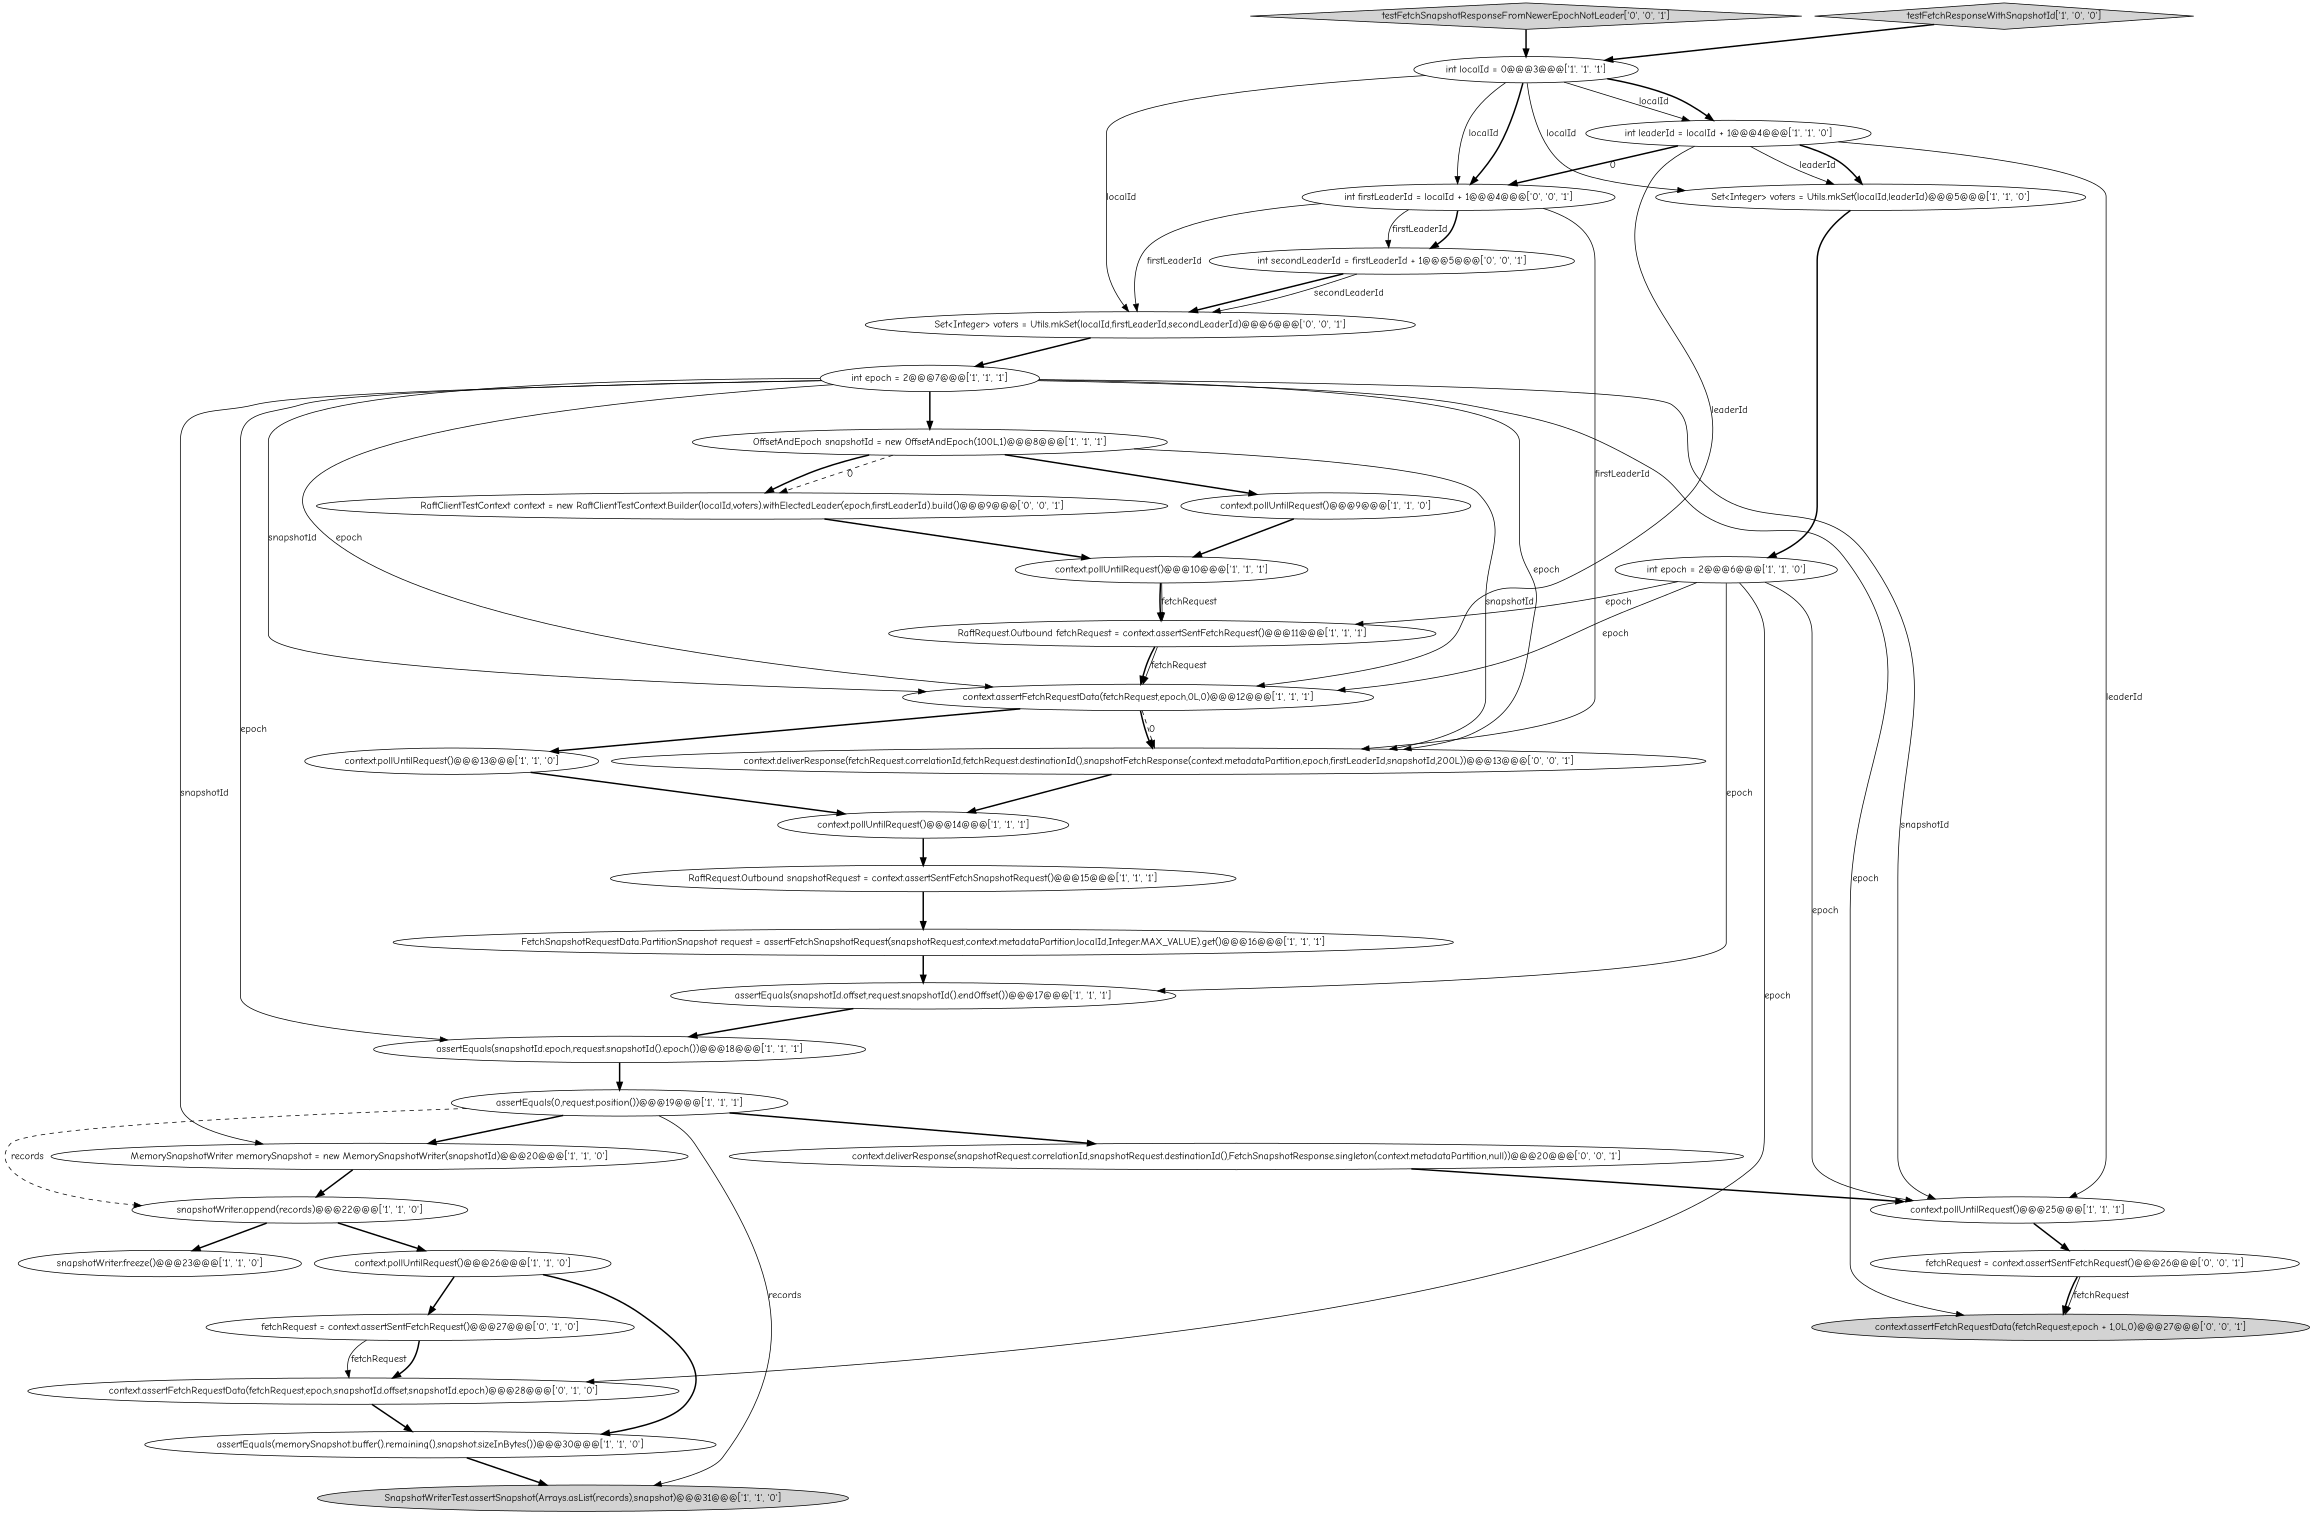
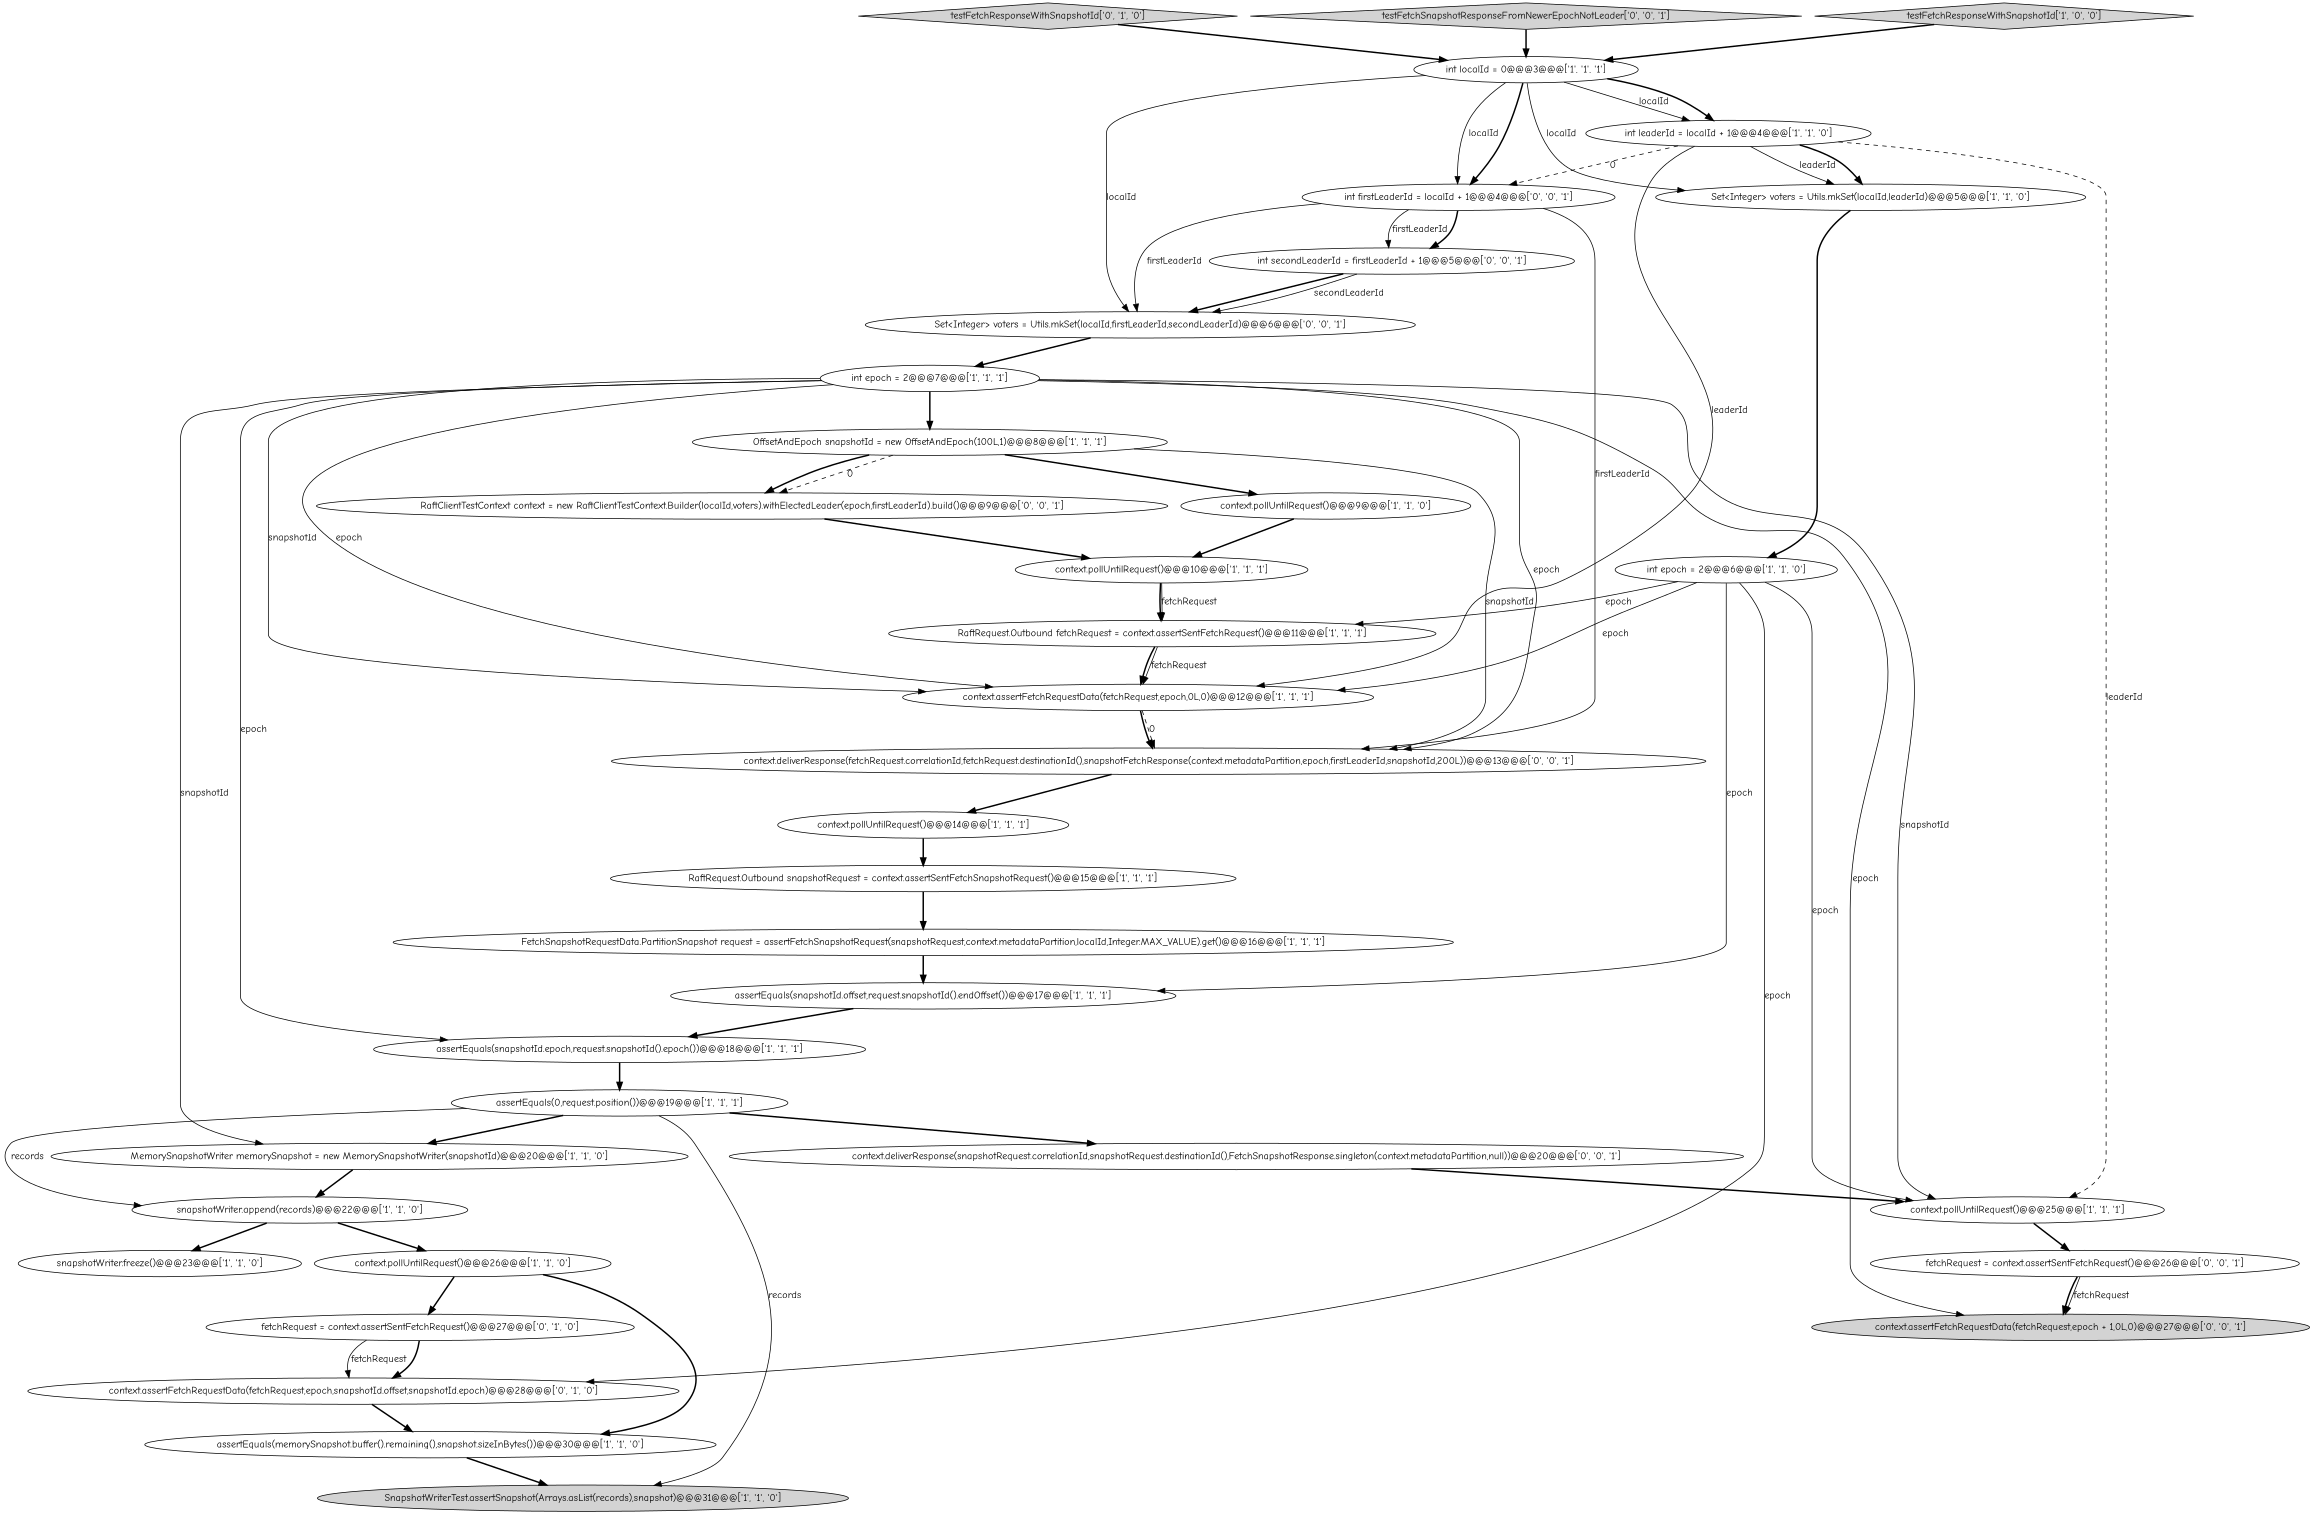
node "testFetchResponseWithSnapshotId['0', '1', '0']": added
edge "int leaderId = localId + 1@@@4@@@['1', '1', '0']" -> "int firstLeaderId = localId + 1@@@4@@@['0', '0', '1']": style bold -> dashed
edge "int leaderId = localId + 1@@@4@@@['1', '1', '0']" -> "context.pollUntilRequest()@@@25@@@['1', '1', '1']": style solid -> dashed
node "context.pollUntilRequest()@@@13@@@['1', '1', '0']": removed
edge "assertEquals(0,request.position())@@@19@@@['1', '1', '1']" -> "snapshotWriter.append(records)@@@22@@@['1', '1', '0']": style dashed -> solid
